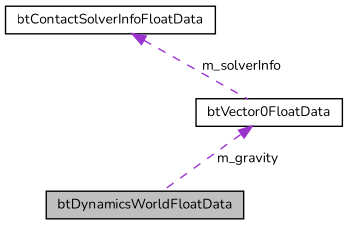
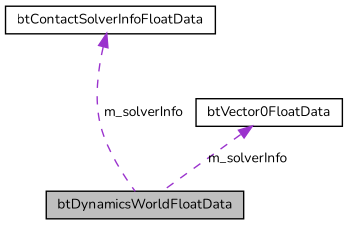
edge "btVector0FloatData" -> "btContactSolverInfoFloatData": now "btDynamicsWorldFloatData" -> "btContactSolverInfoFloatData"
edge "btDynamicsWorldFloatData" -> "btVector0FloatData": label " m_gravity" -> " m_solverInfo"
